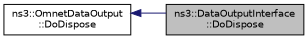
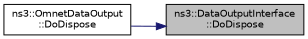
edge "ns3::DataOutputInterface ::DoDispose" -> "ns3::OmnetDataOutput ::DoDispose": reversed
